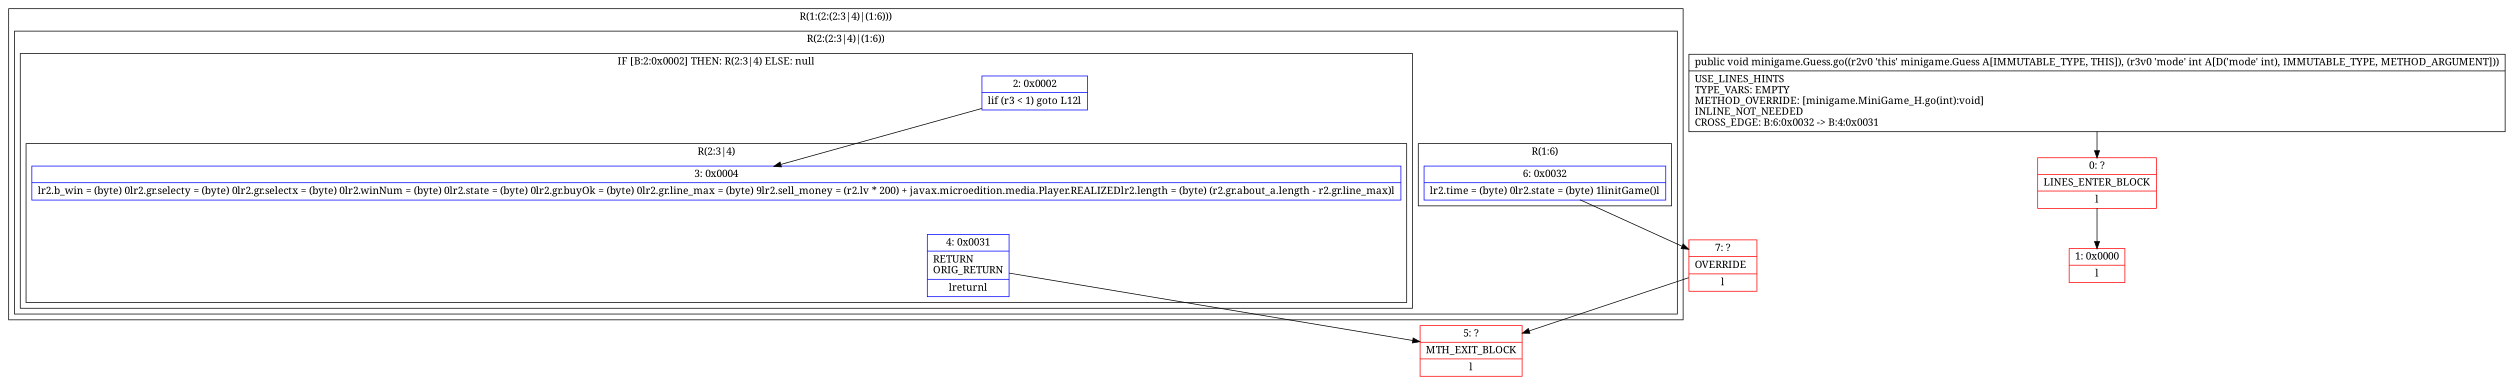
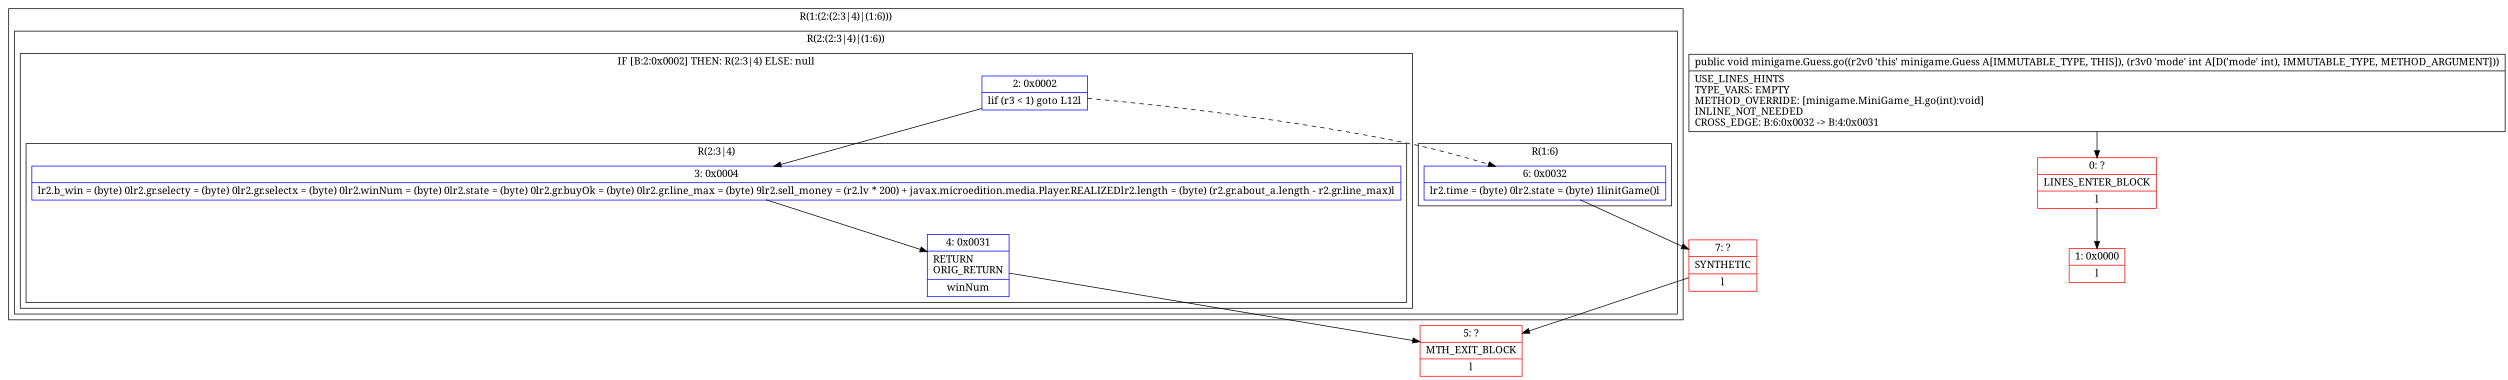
edge "2: 0x0002" -> "6: 0x0032": added
edge "3: 0x0004" -> "4: 0x0031": added
node "7: ?": text "OVERRIDE" -> "SYNTHETIC"
node "4: 0x0031": text "lreturnl" -> "winNum"
